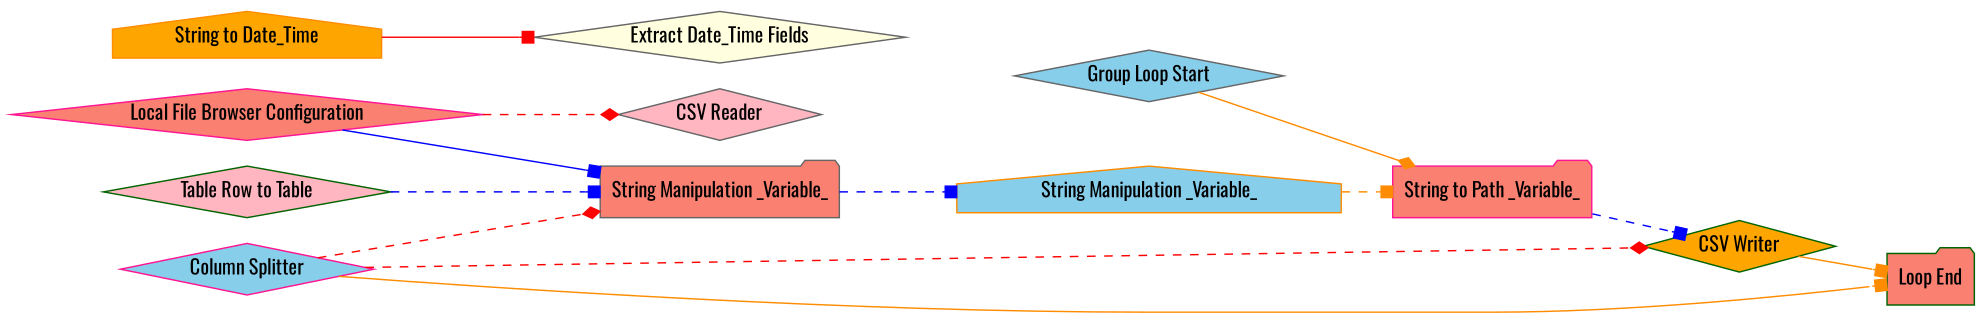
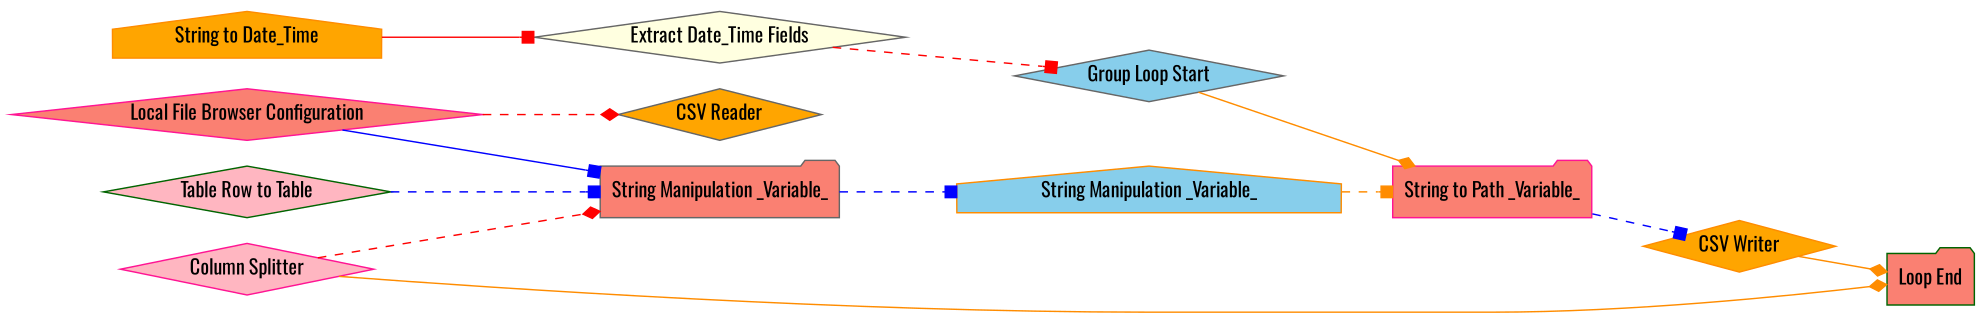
edge "Extract Date_Time Fields" -> "Group Loop Start": added
node "CSV Reader": fillcolor lightpink -> orange
node "CSV Writer": color darkgreen -> darkorange
edge "Column Splitter" -> "CSV Writer": removed
edge "CSV Writer" -> "Loop End": arrowhead box -> diamond
node "Column Splitter": fillcolor skyblue -> lightpink
edge "Column Splitter" -> "Loop End": arrowhead box -> diamond
